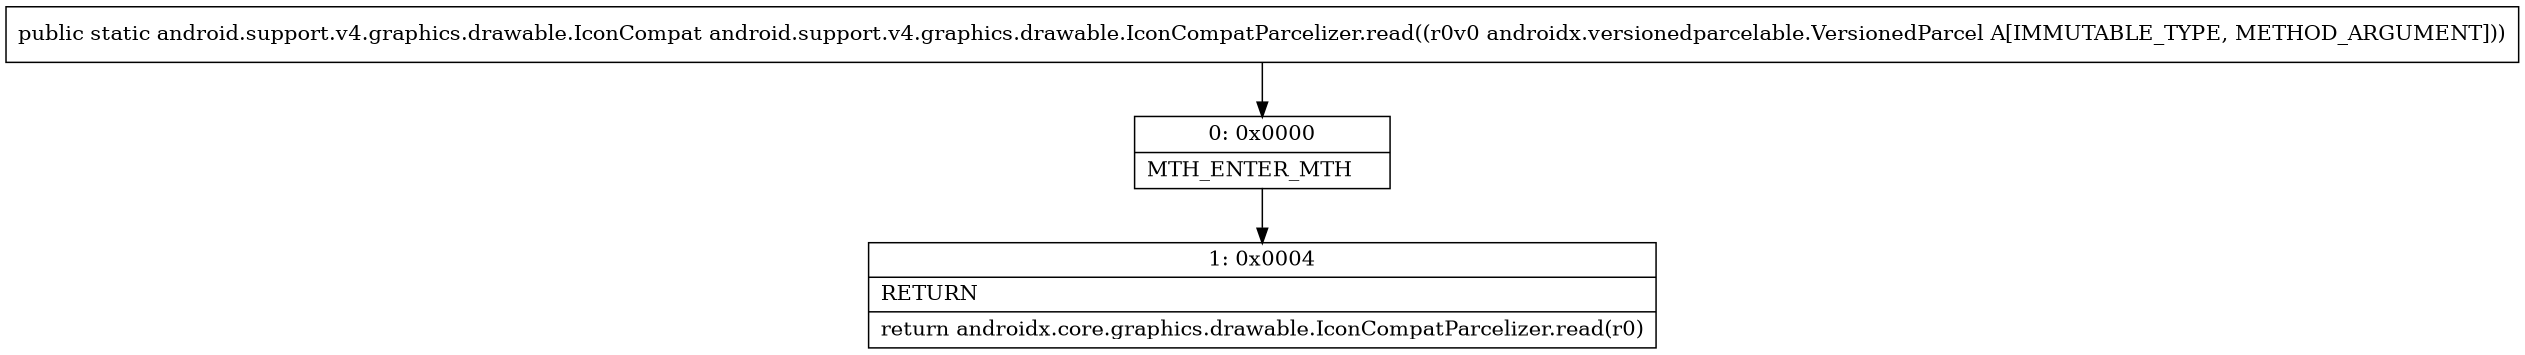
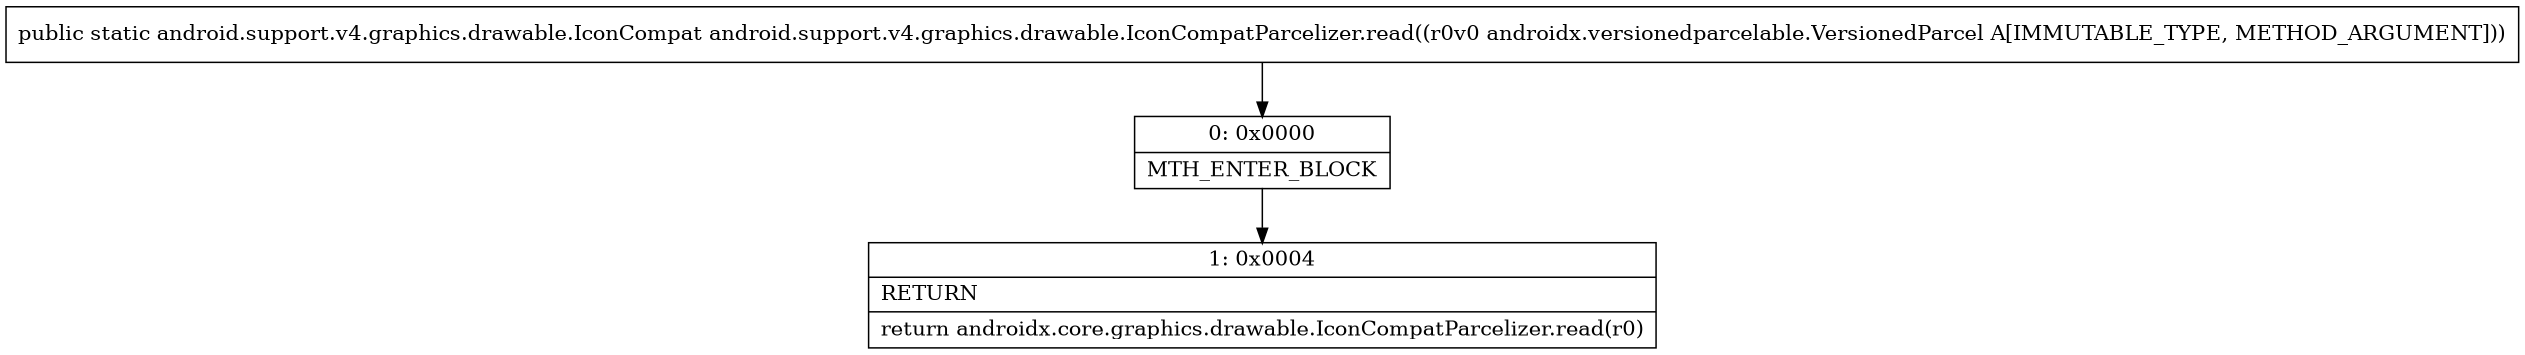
node "0: 0x0000": text "MTH_ENTER_MTH" -> "MTH_ENTER_BLOCK"
